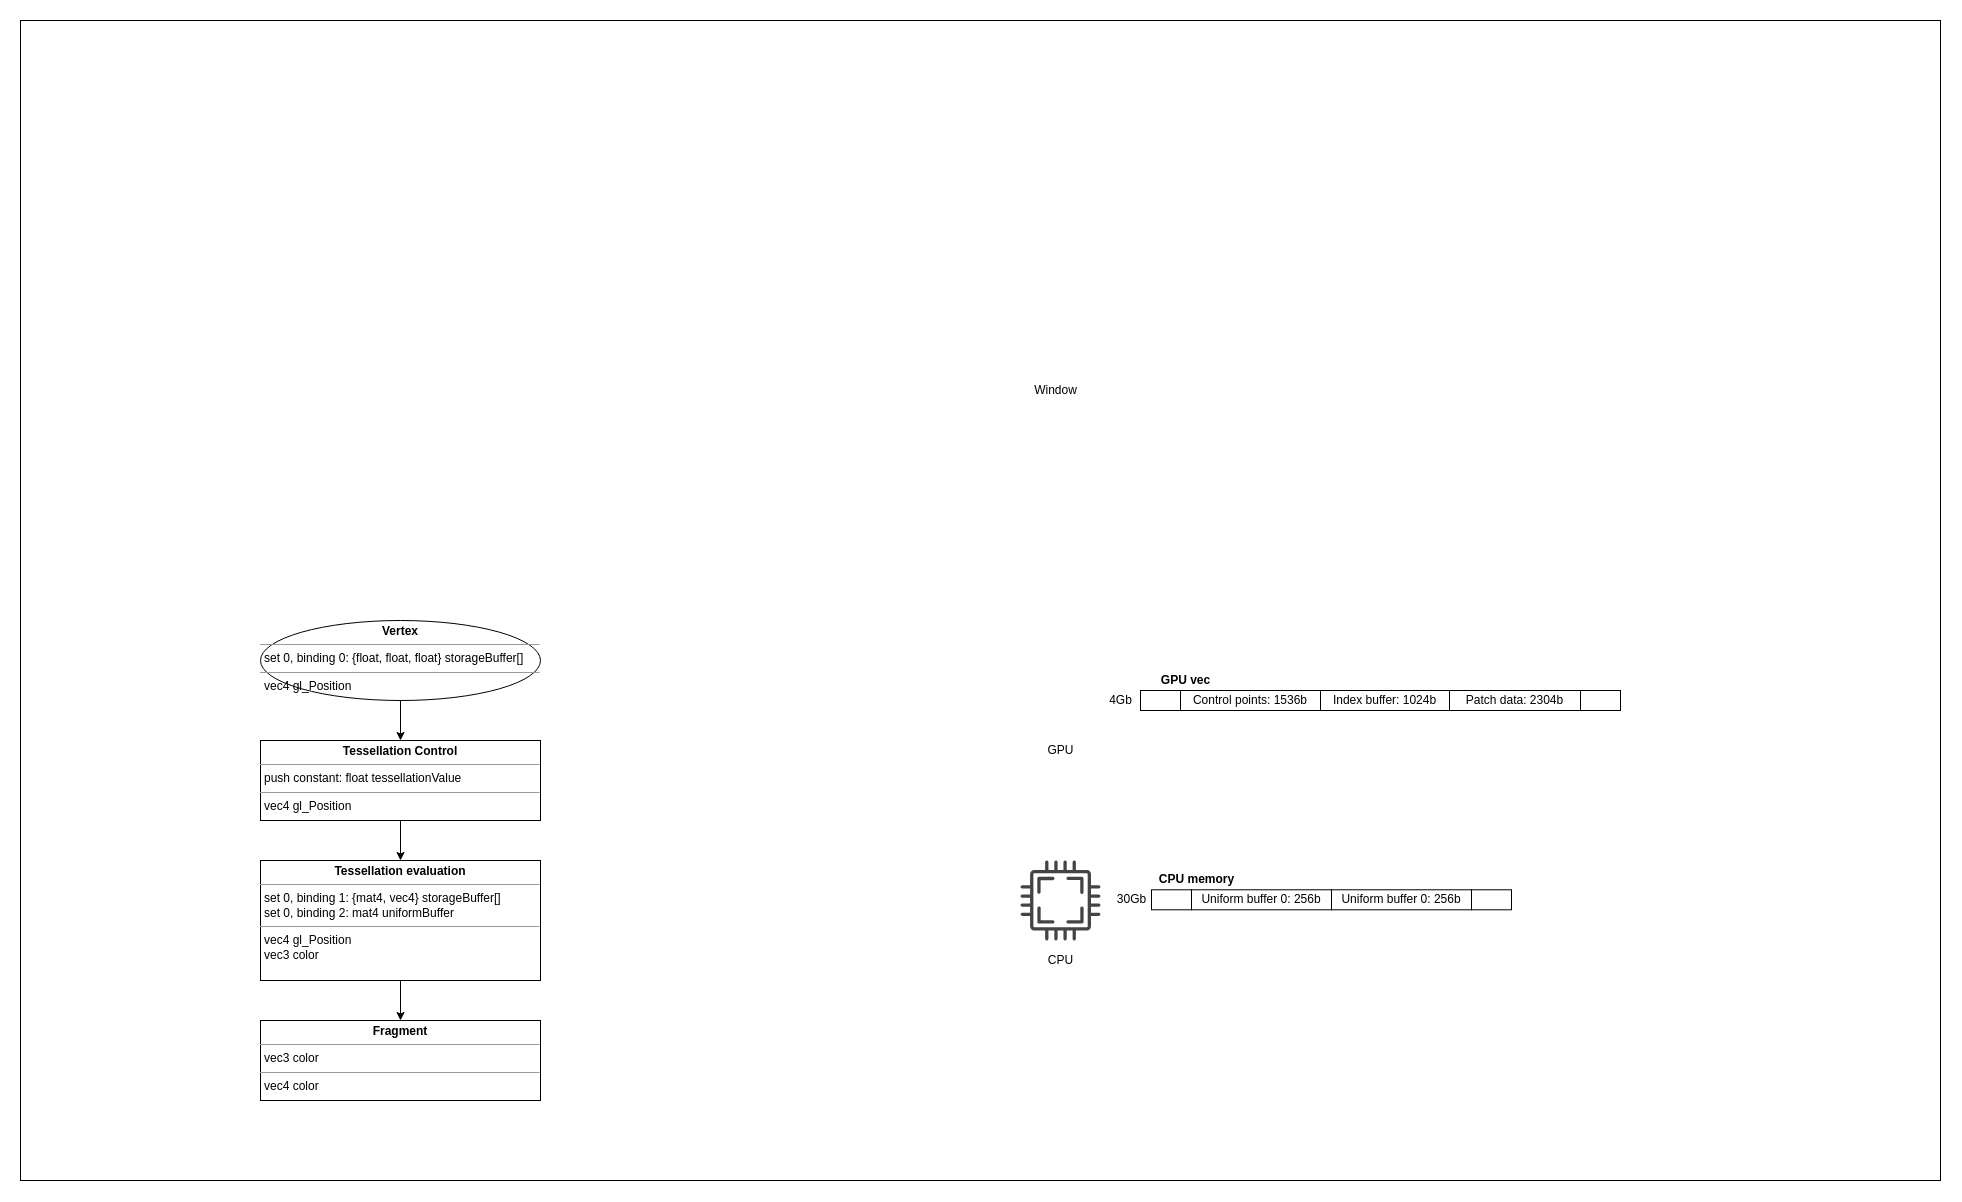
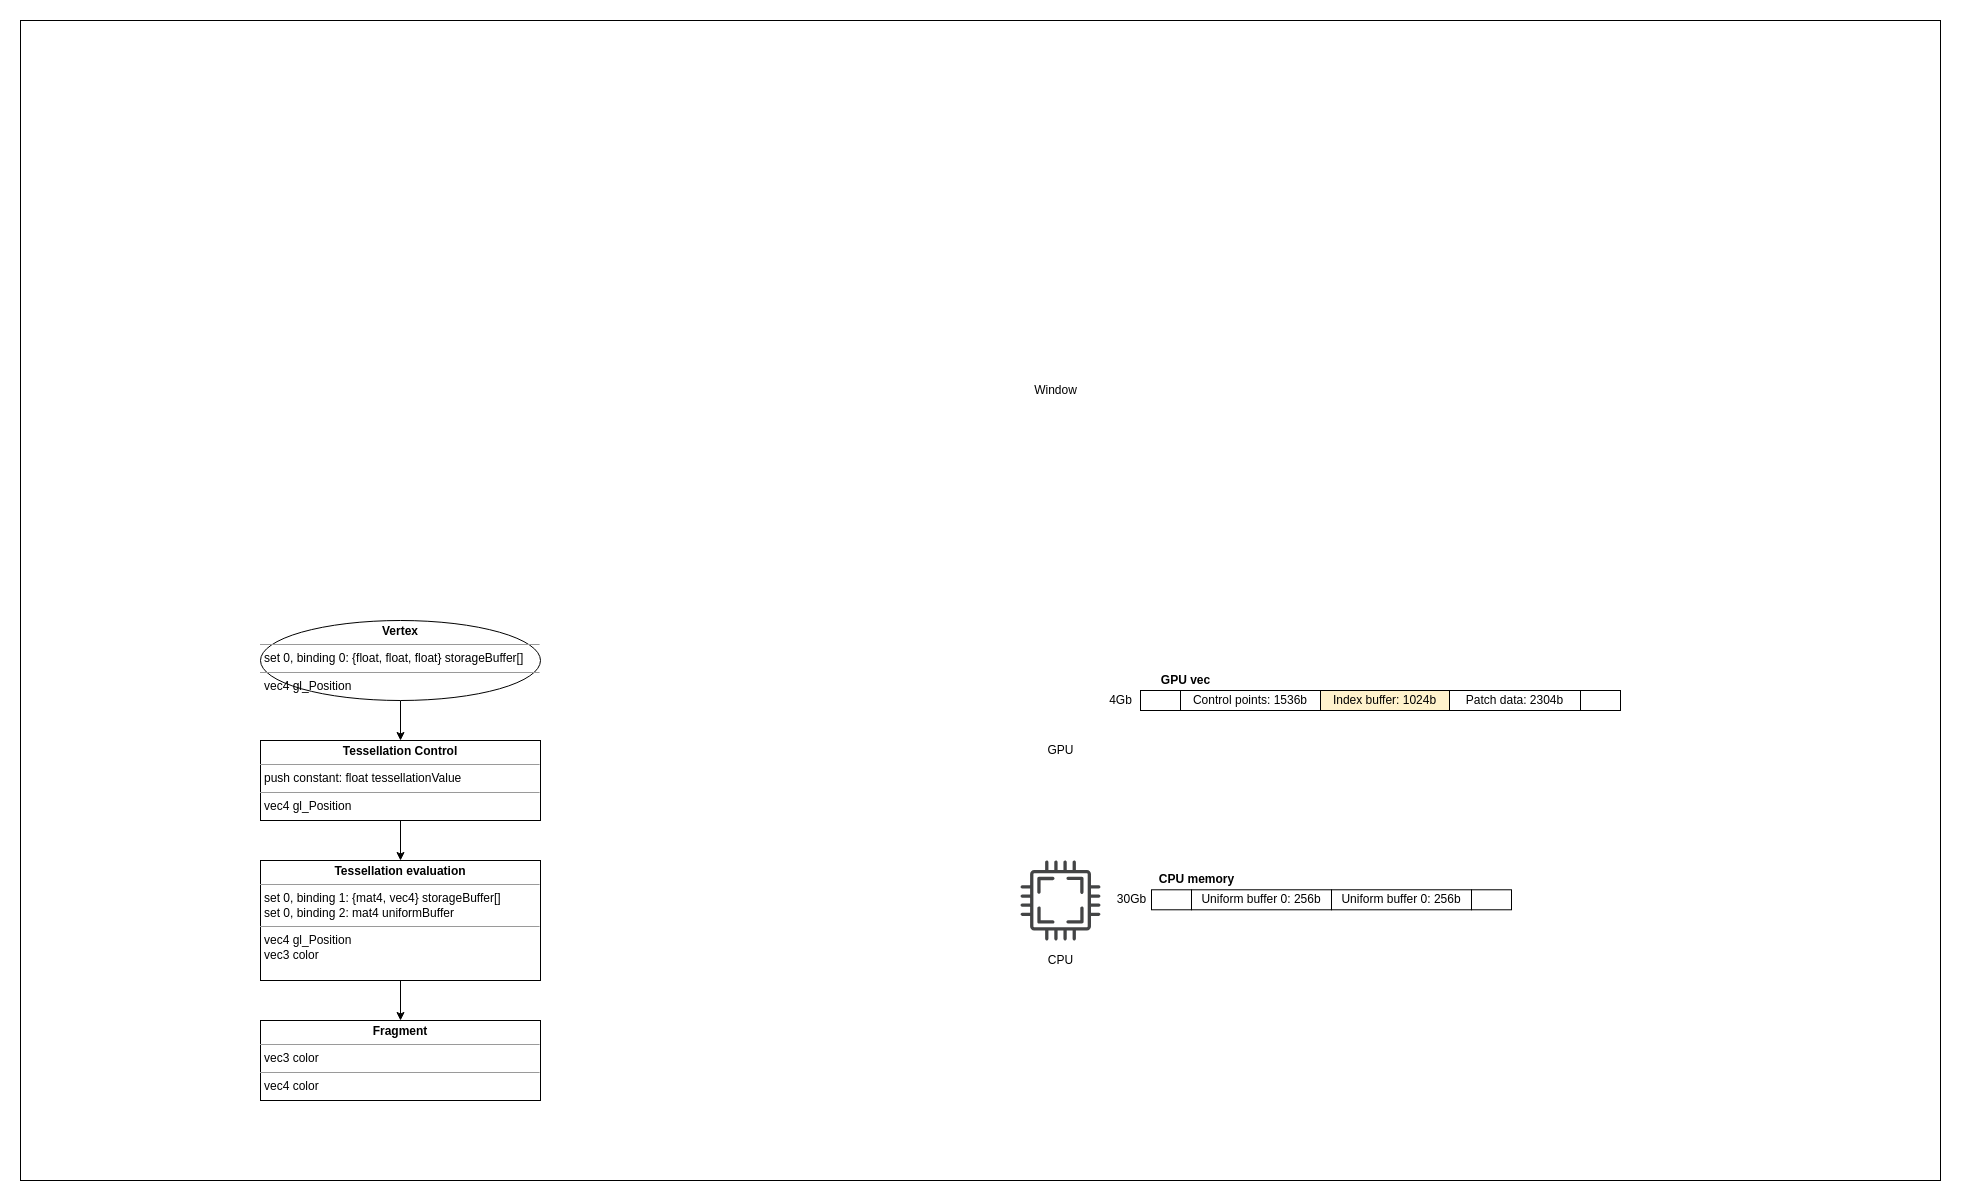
node "Index buffer: 1024b": fillcolor #ffffff -> #fff2cc
